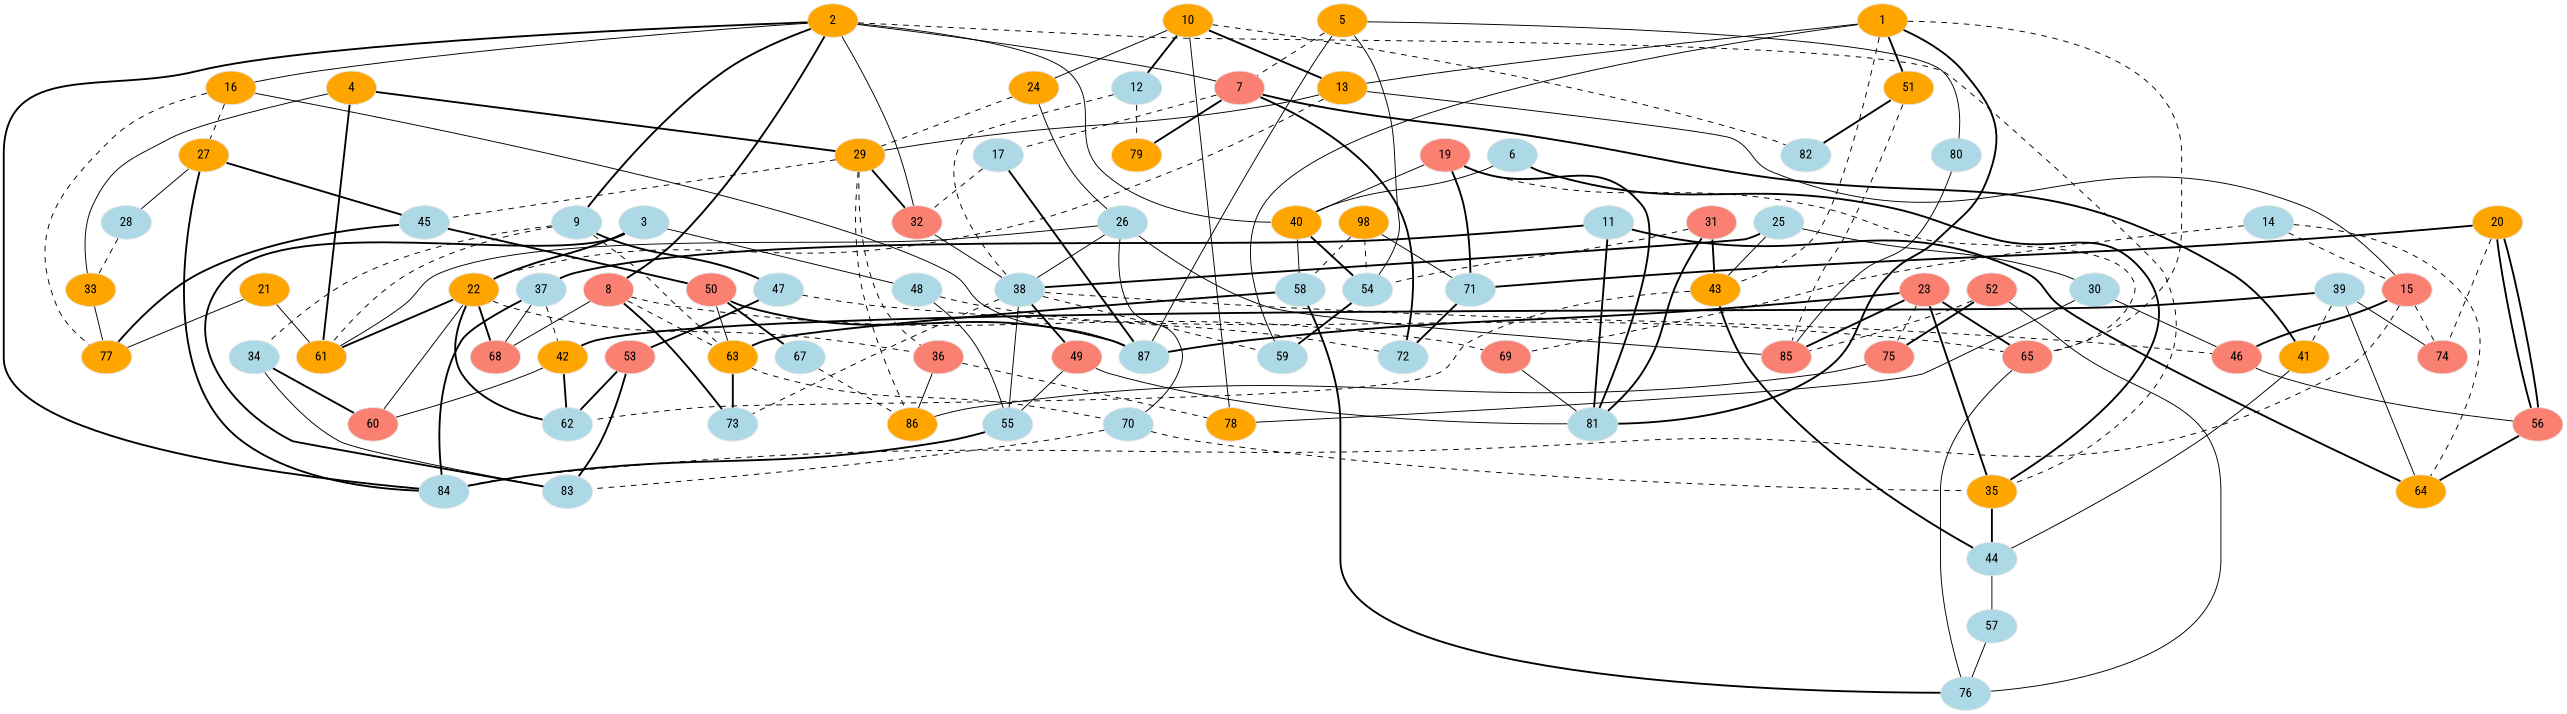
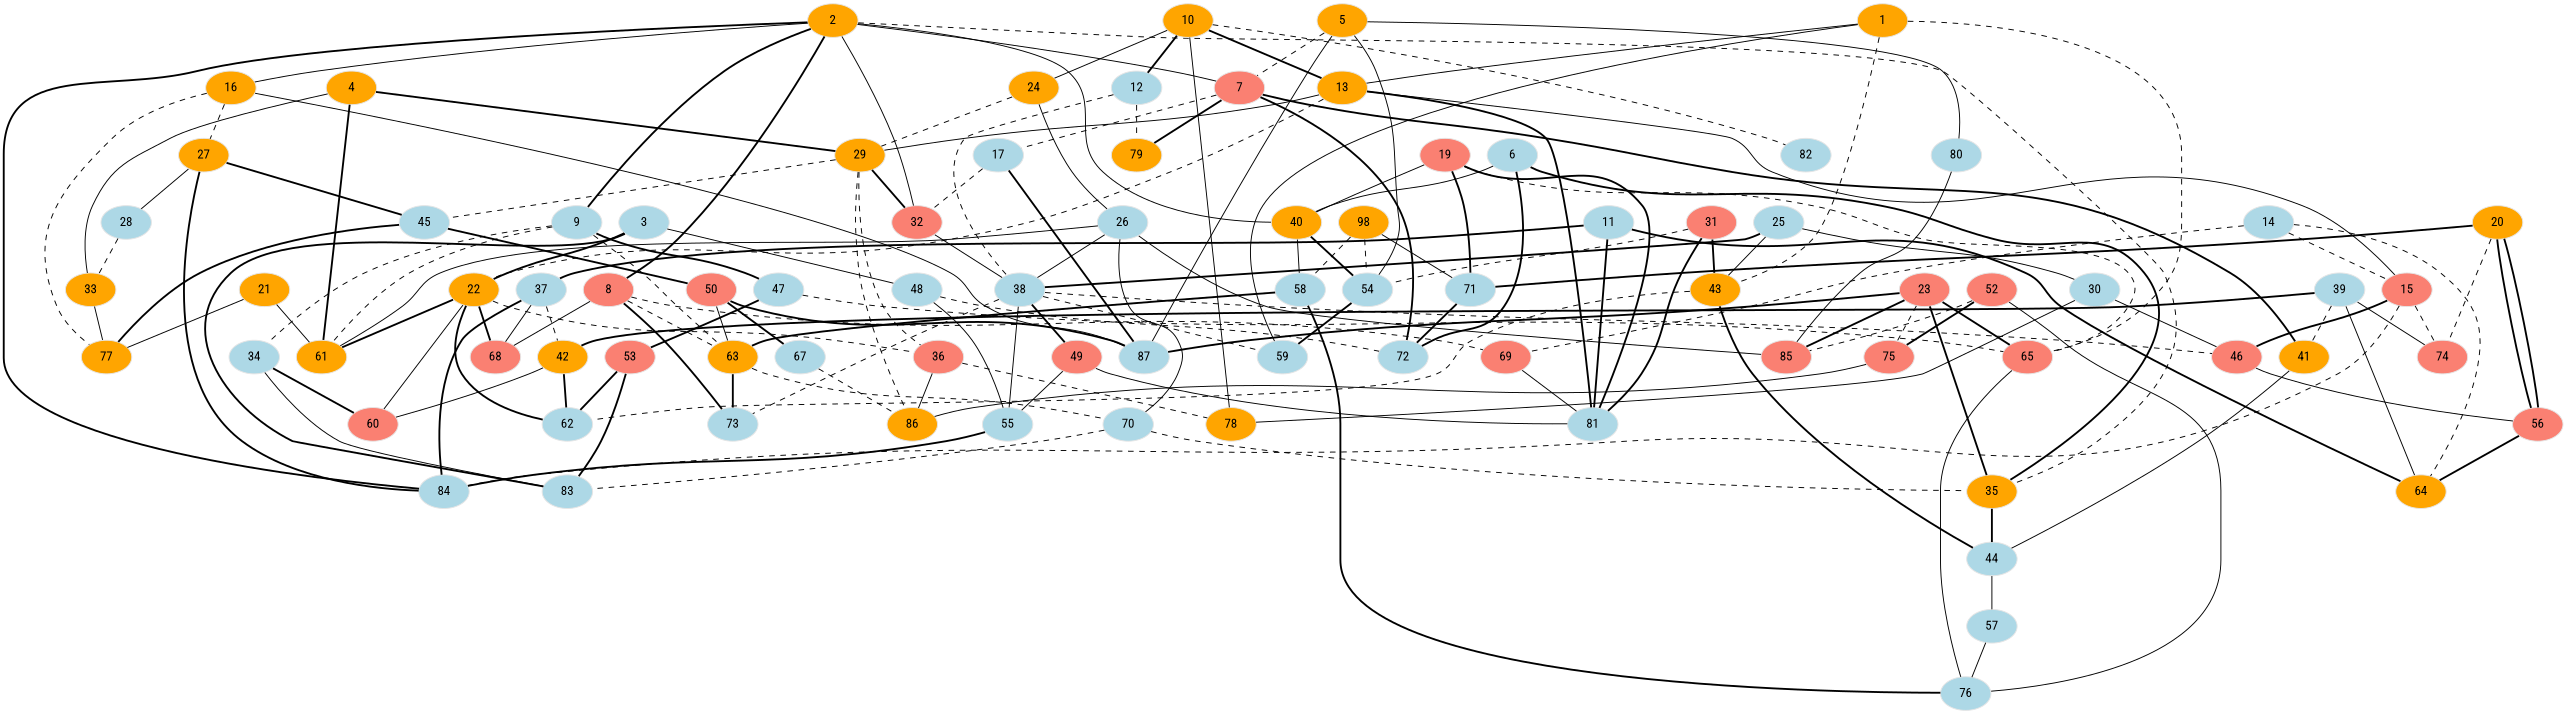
node "51": removed
edge "1" -- "81": now "13" -- "81"
edge "6" -- "72": added
